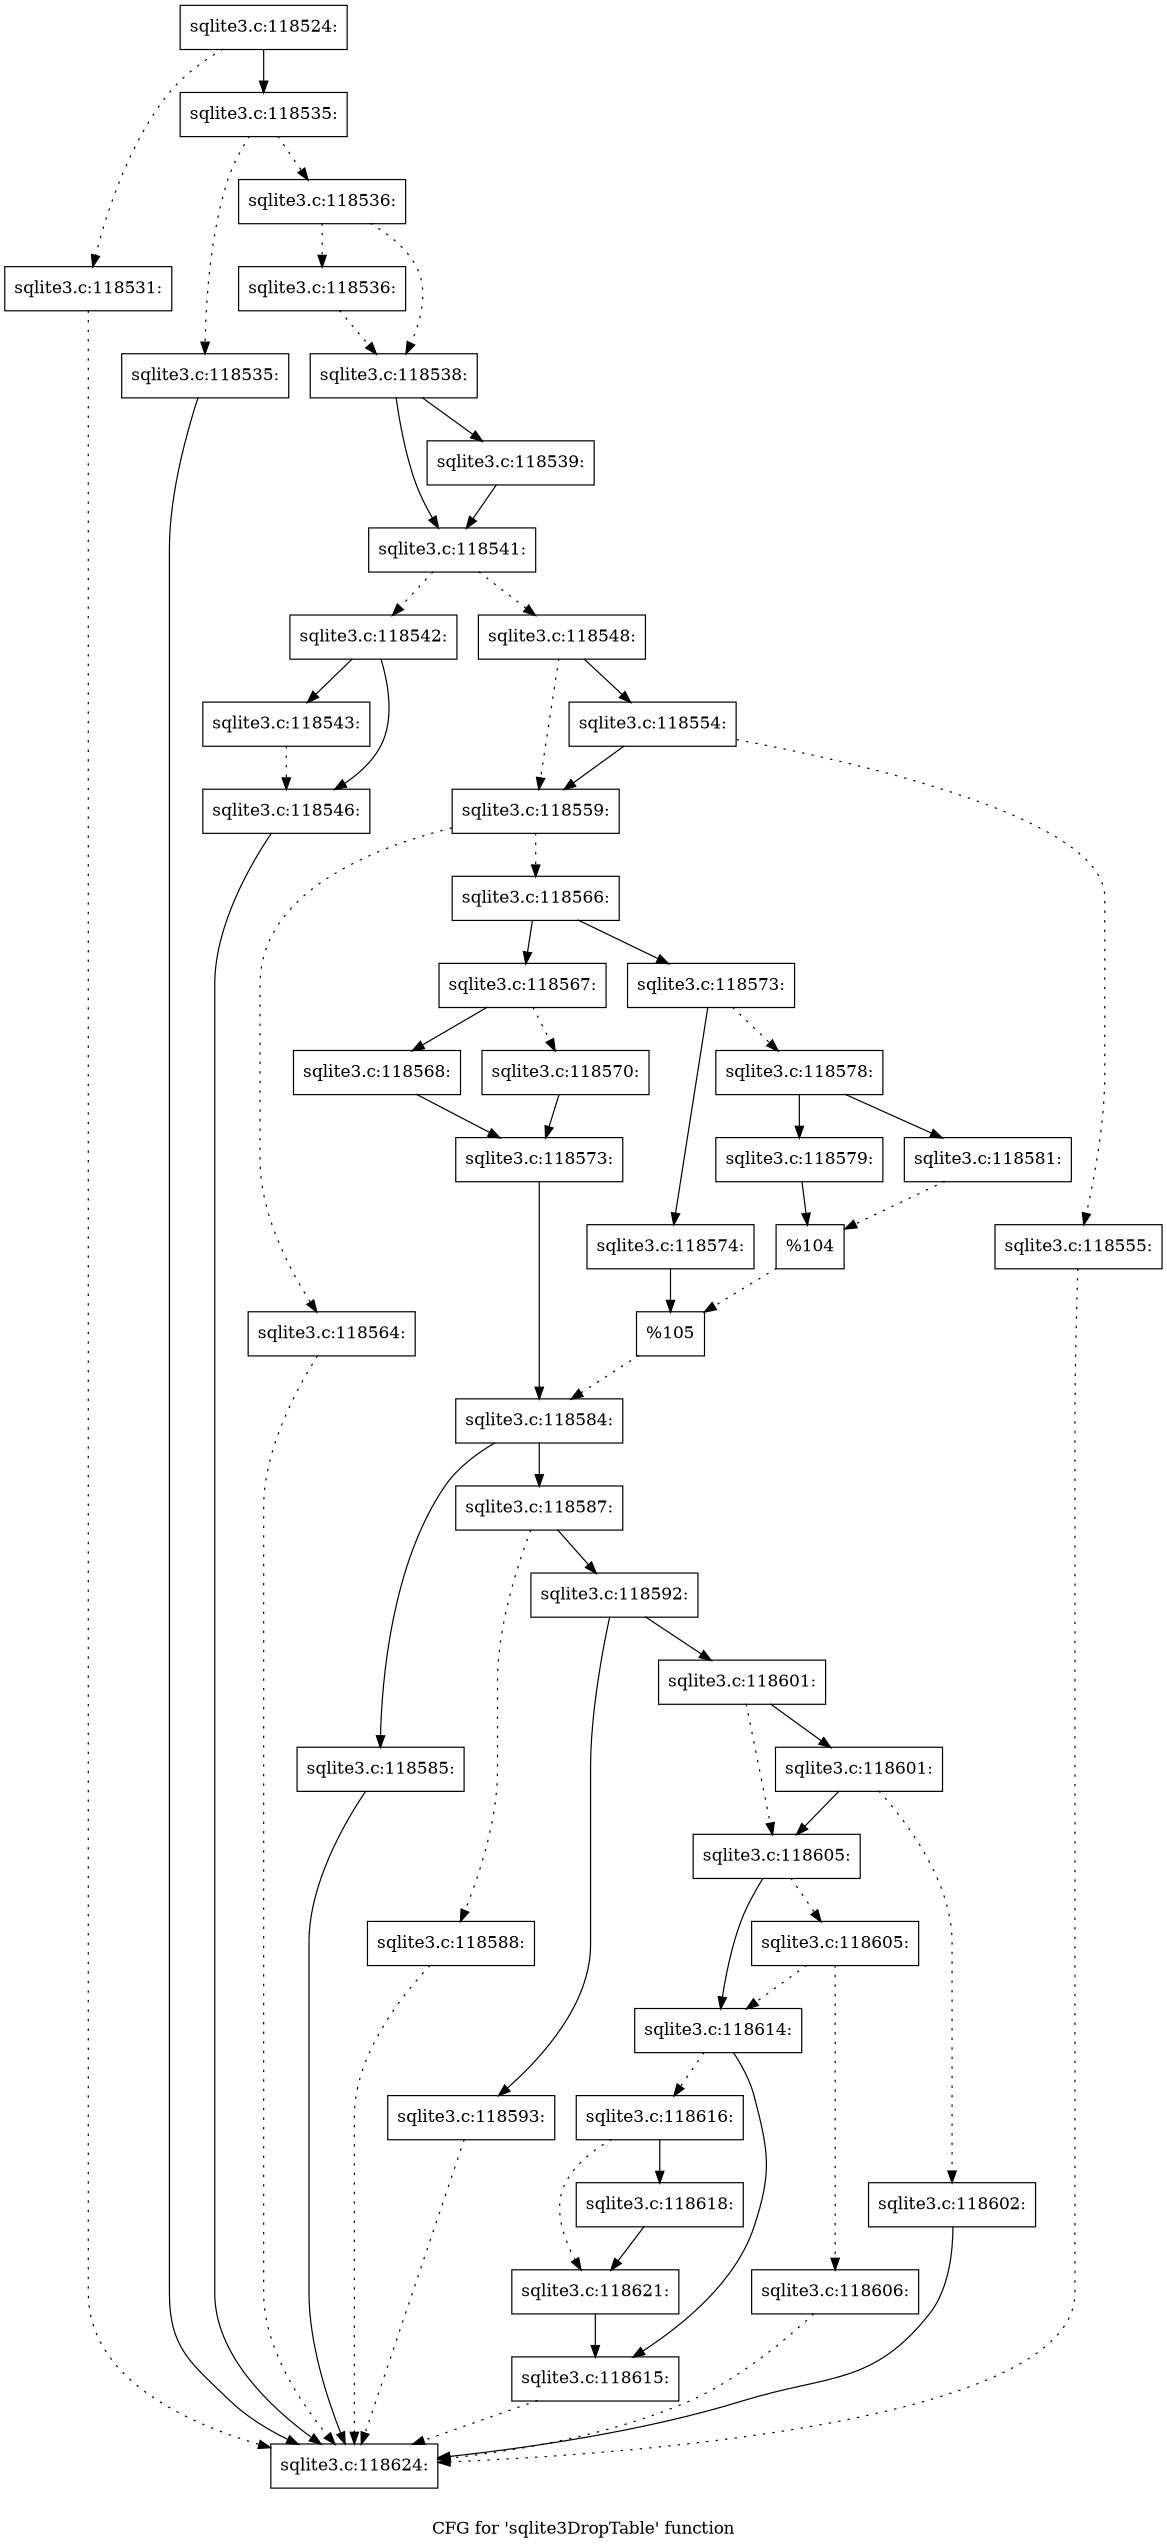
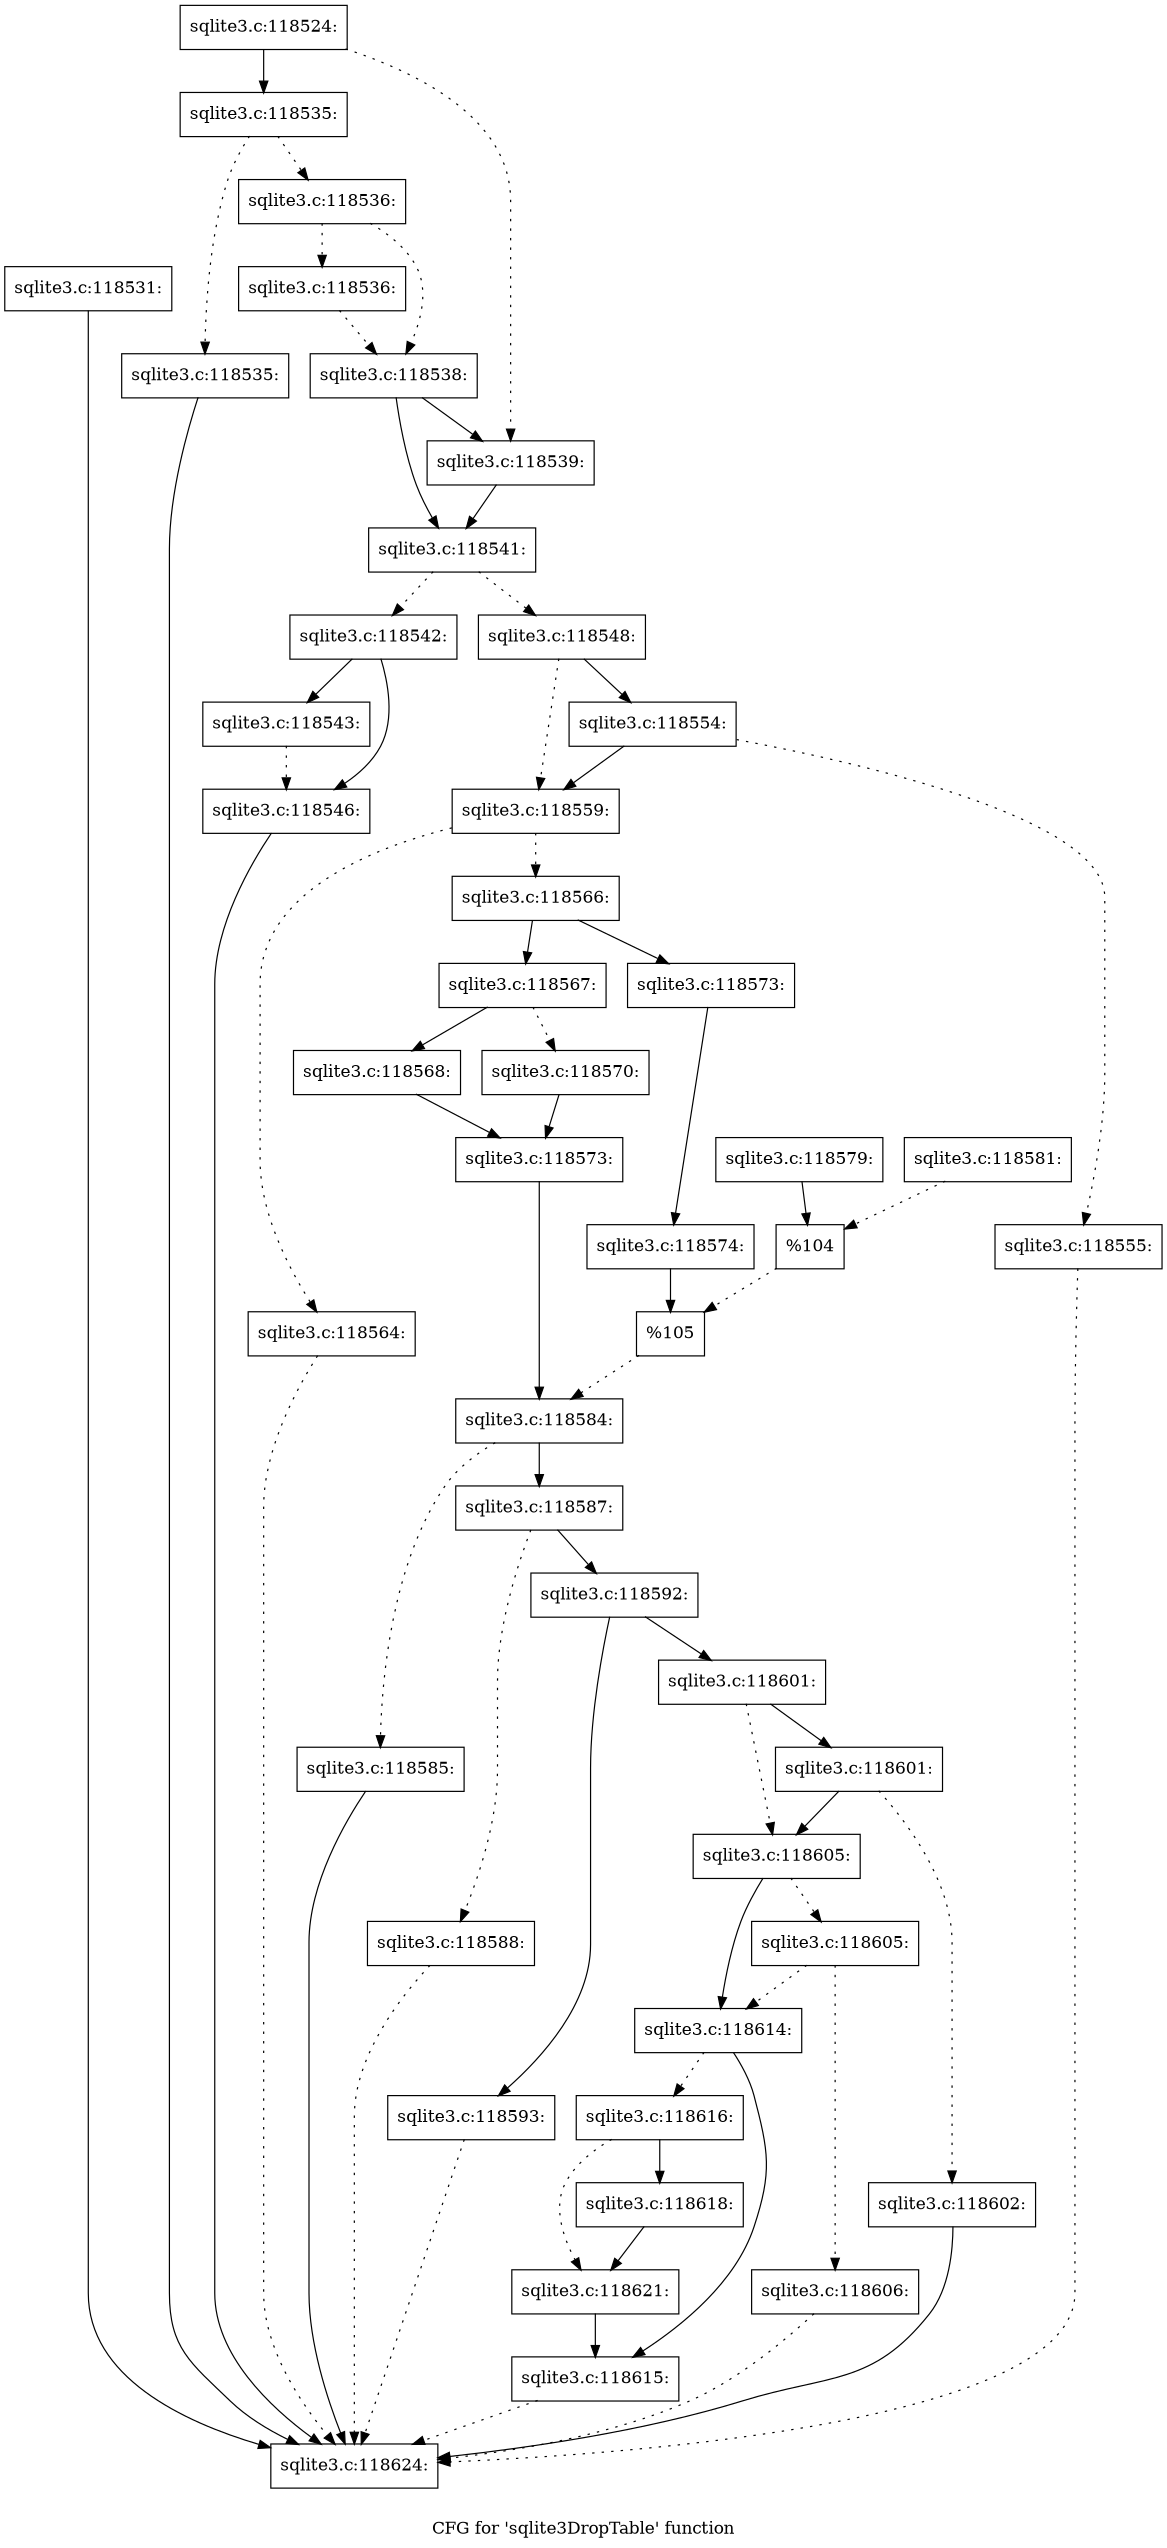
edge "sqlite3.c:118524:" -> "sqlite3.c:118531:": now "sqlite3.c:118524:" -> "sqlite3.c:118539:"
node "sqlite3.c:118578:": removed
edge "sqlite3.c:118531:" -> "sqlite3.c:118624:": style dotted -> solid
edge "sqlite3.c:118584:" -> "sqlite3.c:118585:": style solid -> dotted
